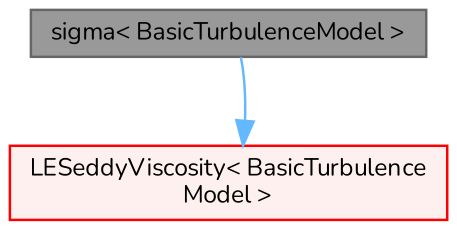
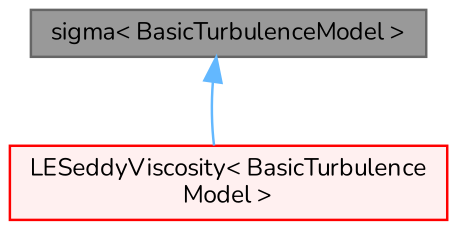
edge "sigma< BasicTurbulenceModel >" -> "LESeddyViscosity< BasicTurbulence Model >": reversed
